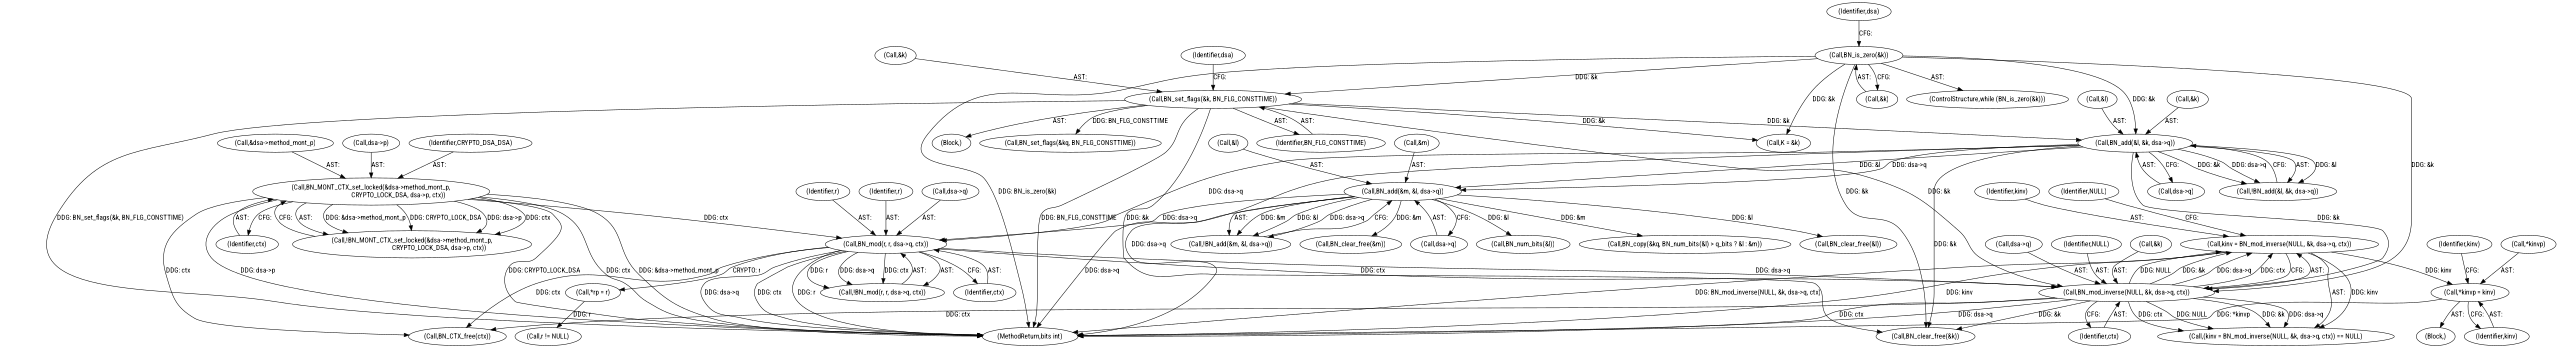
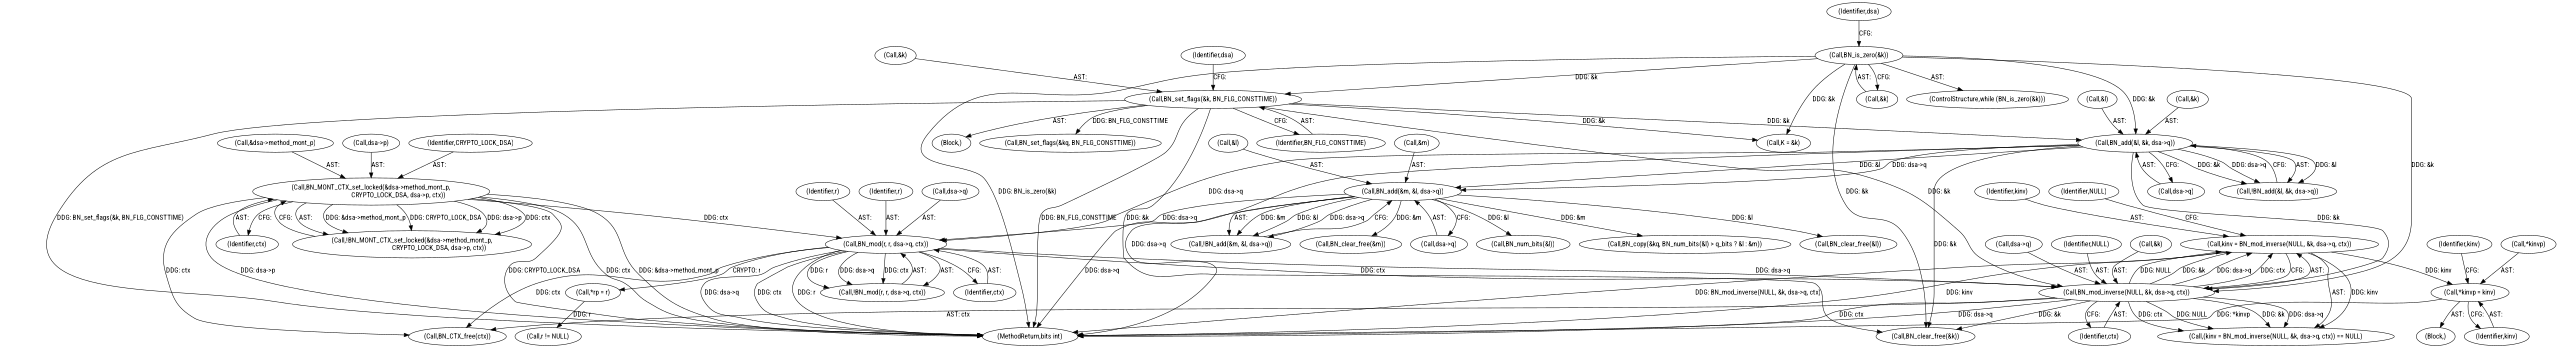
edge "(Call,BN_set_flags(&k, BN_FLG_CONSTTIME))" -> "(Identifier,BN_FLG_CONSTTIME)": label "AST: " -> "CFG: "
node "(Identifier,CRYPTO_DSA_DSA)": label "(Identifier,CRYPTO_DSA_DSA)" -> "(Identifier,CRYPTO_LOCK_DSA)"
edge "(Call,BN_mod_inverse(NULL, &k, dsa->q, ctx))" -> "(Call,BN_CTX_free(ctx))": label "DDG: ctx" -> "AST: ctx"
